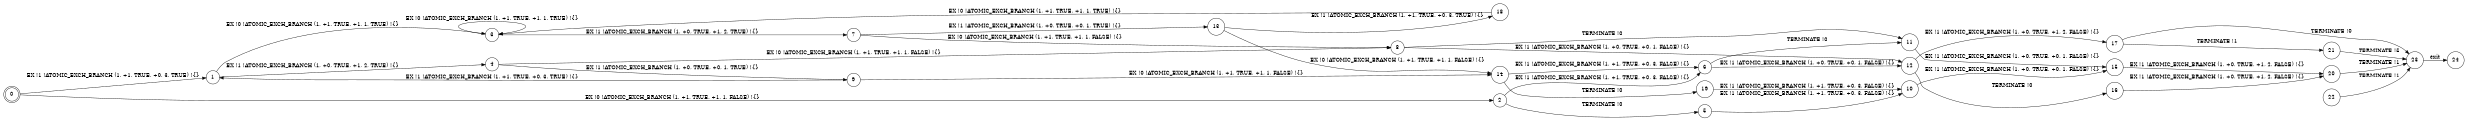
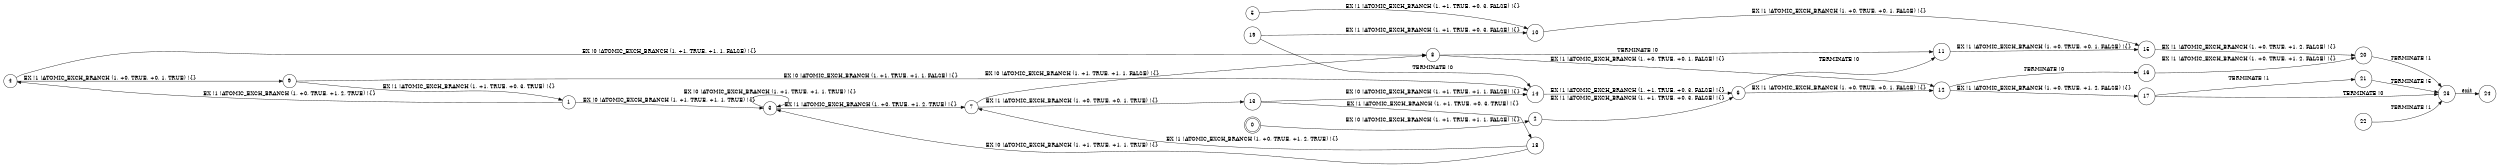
edge "0" -> "1": removed, label "EX !1 !ATOMIC_EXCH_BRANCH (1, +1, TRUE, +0, 3, TRUE) !{}"
edge "14" -> "19": reversed
edge "2" -> "5": removed, label "TERMINATE !0"
edge "18" -> "7": added, label "EX !1 !ATOMIC_EXCH_BRANCH (1, +0, TRUE, +1, 2, TRUE) !{}"
